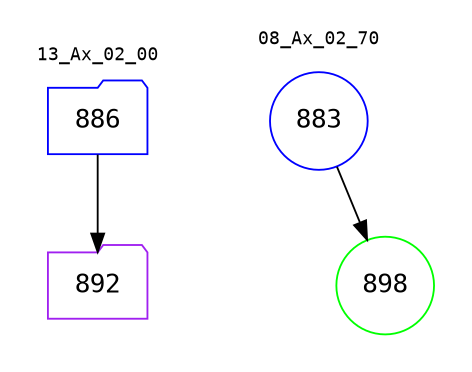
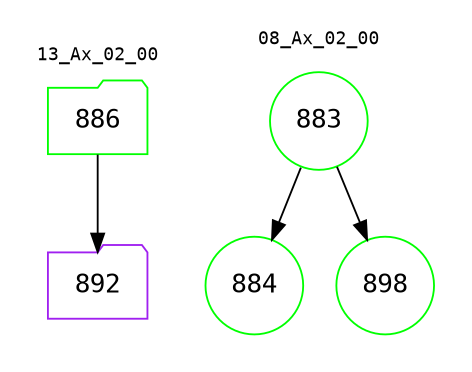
cluster "08_Ax_02_70": label "08_Ax_02_70" -> "08_Ax_02_00"
node "886": color blue -> green
node "883": color blue -> green
node "884": added
